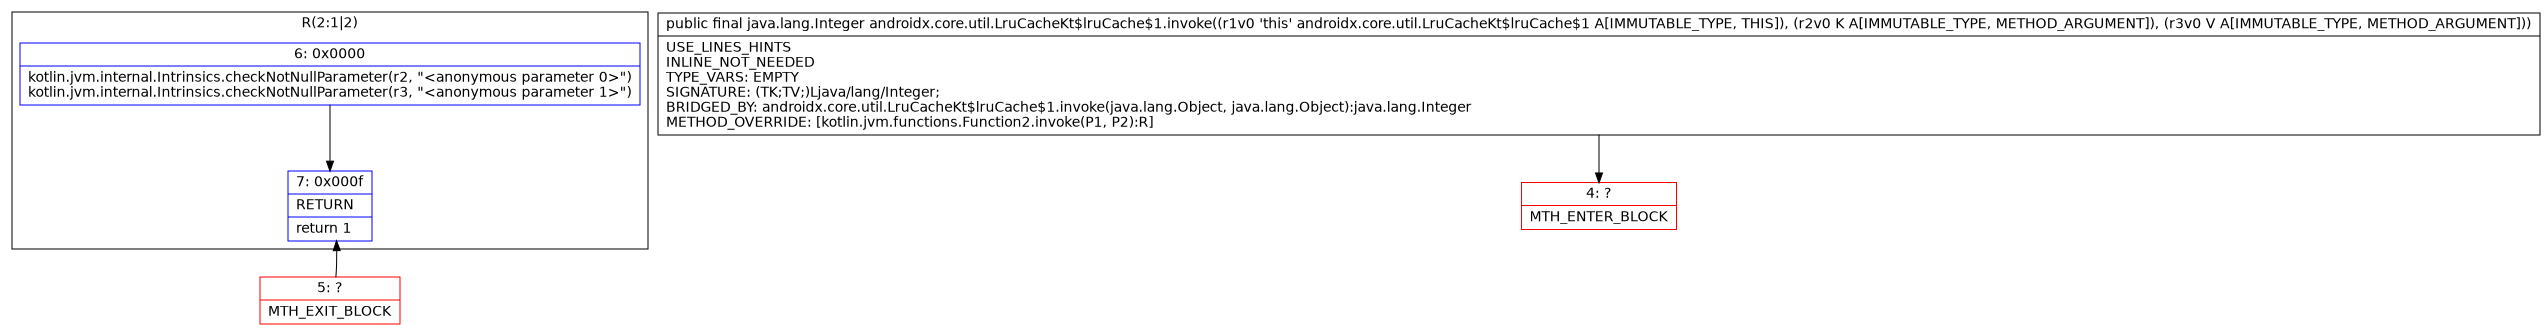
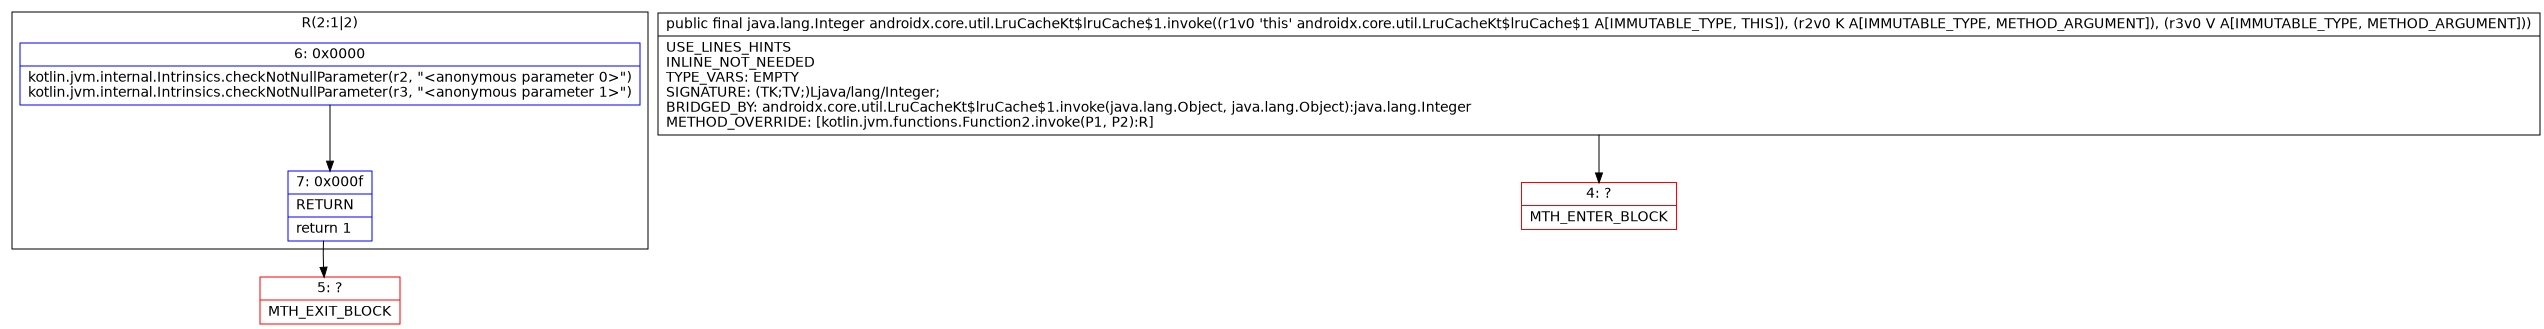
edge "5: ?" -> "7: 0x000f": reversed
